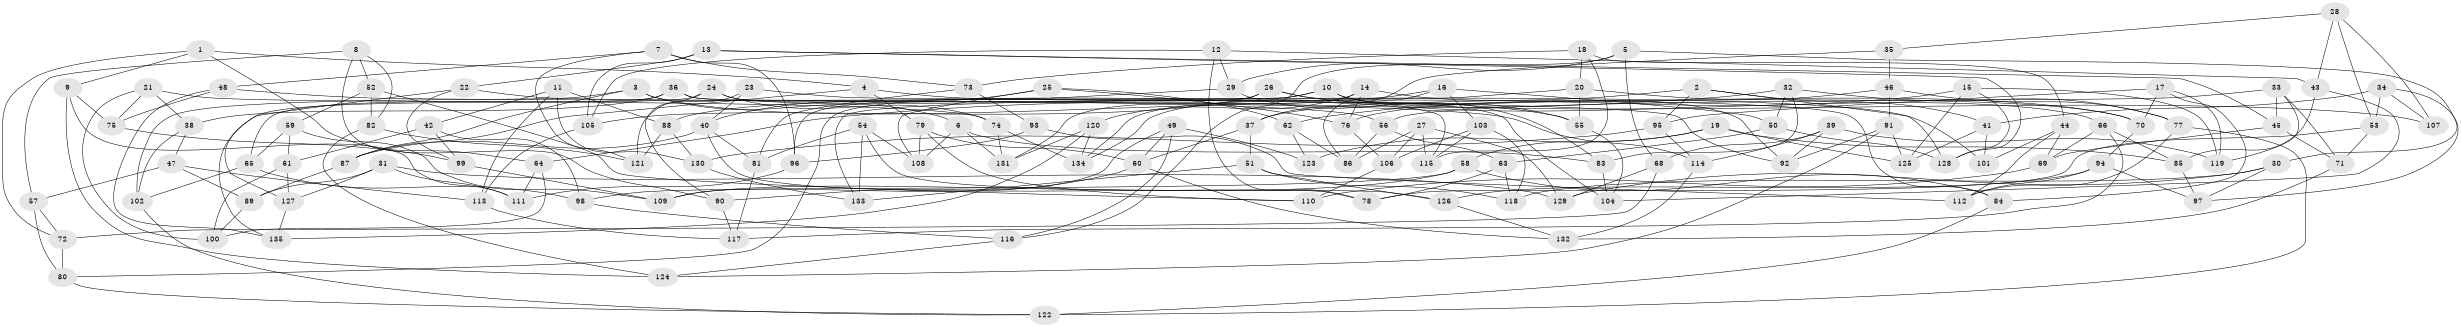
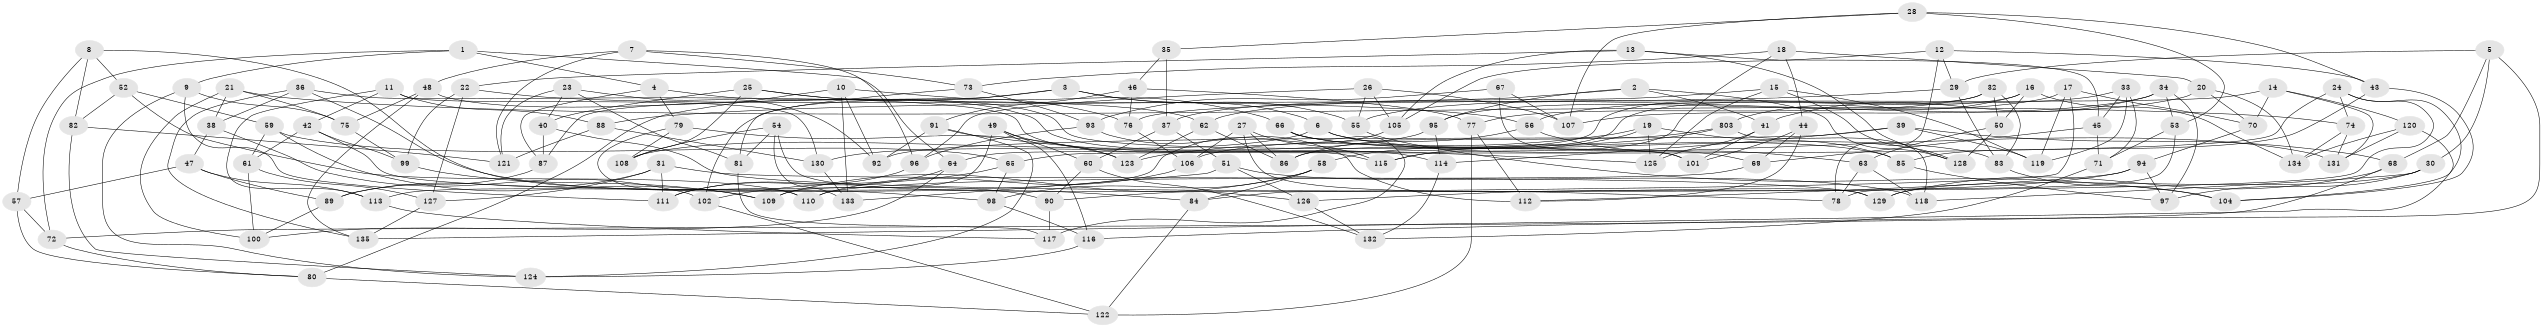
node "67": added
node "103": label "103" -> "803"
edge "40" -- "81": now "23" -- "81"
edge "79" -- "60": now "79" -- "123"
